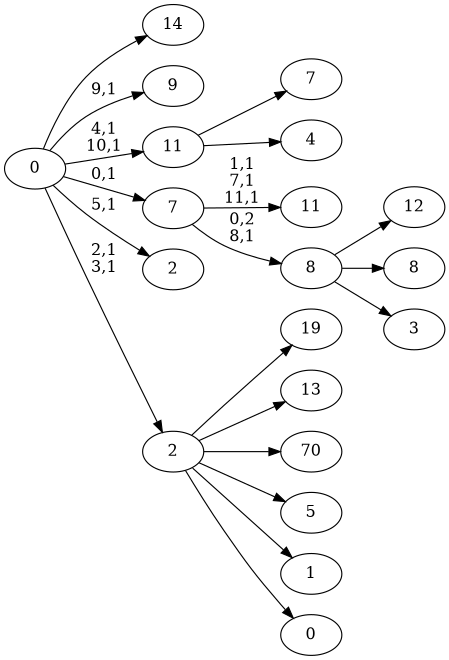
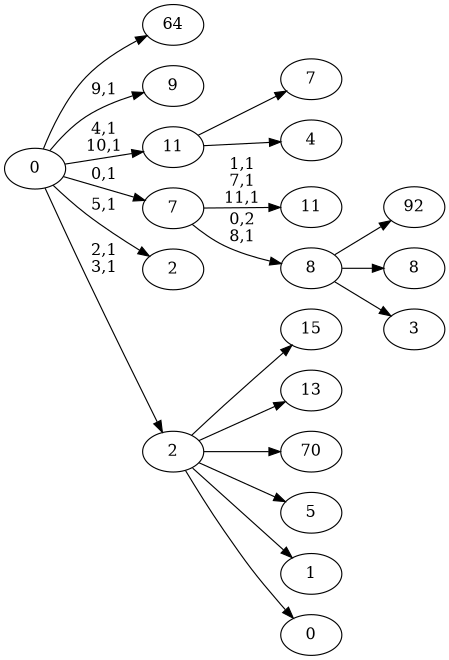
node "14": label "14" -> "64"
node "12": label "12" -> "92"
node "19": label "19" -> "15"
